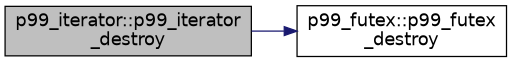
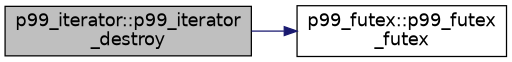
node "p99_futex::p99_futex _destroy": label "p99_futex::p99_futex _destroy" -> "p99_futex::p99_futex _futex"
